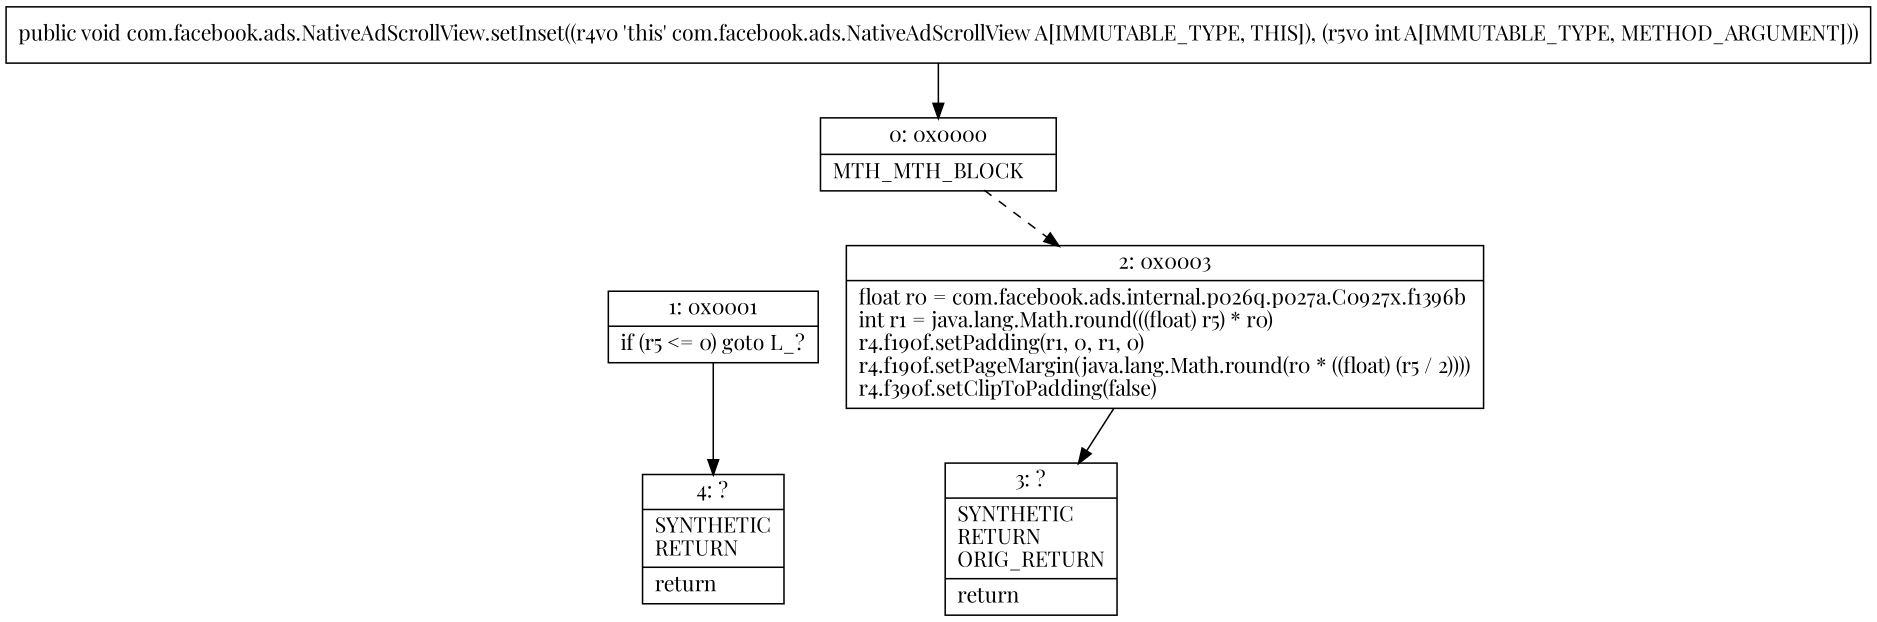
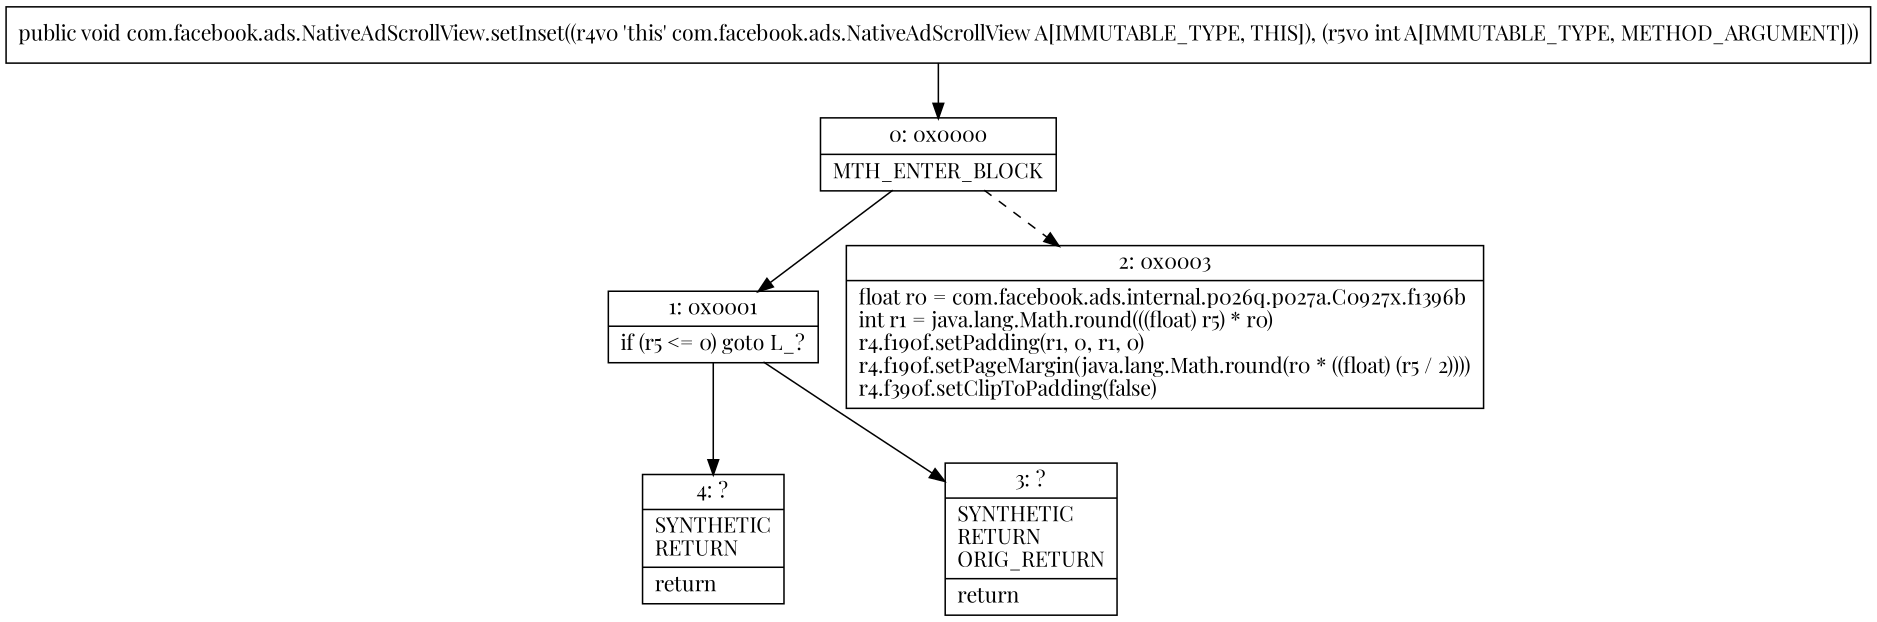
node "0: 0x0000": text "MTH_MTH_BLOCK" -> "MTH_ENTER_BLOCK"
edge "0: 0x0000" -> "1: 0x0001": added
edge "2: 0x0003" -> "3: ?": now "1: 0x0001" -> "3: ?"
